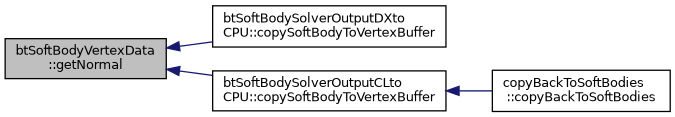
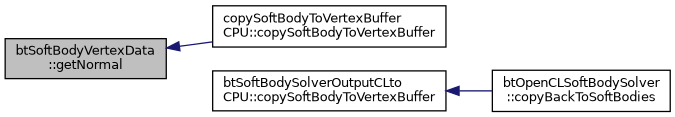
node "btSoftBodySolverOutputDXto CPU::copySoftBodyToVertexBuffer": label "btSoftBodySolverOutputDXto CPU::copySoftBodyToVertexBuffer" -> "copySoftBodyToVertexBuffer CPU::copySoftBodyToVertexBuffer"
edge "btSoftBodySolverOutputCLto CPU::copySoftBodyToVertexBuffer" -> "btSoftBodyVertexData ::getNormal": removed
node "copyBackToSoftBodies ::copyBackToSoftBodies": label "copyBackToSoftBodies ::copyBackToSoftBodies" -> "btOpenCLSoftBodySolver ::copyBackToSoftBodies"
